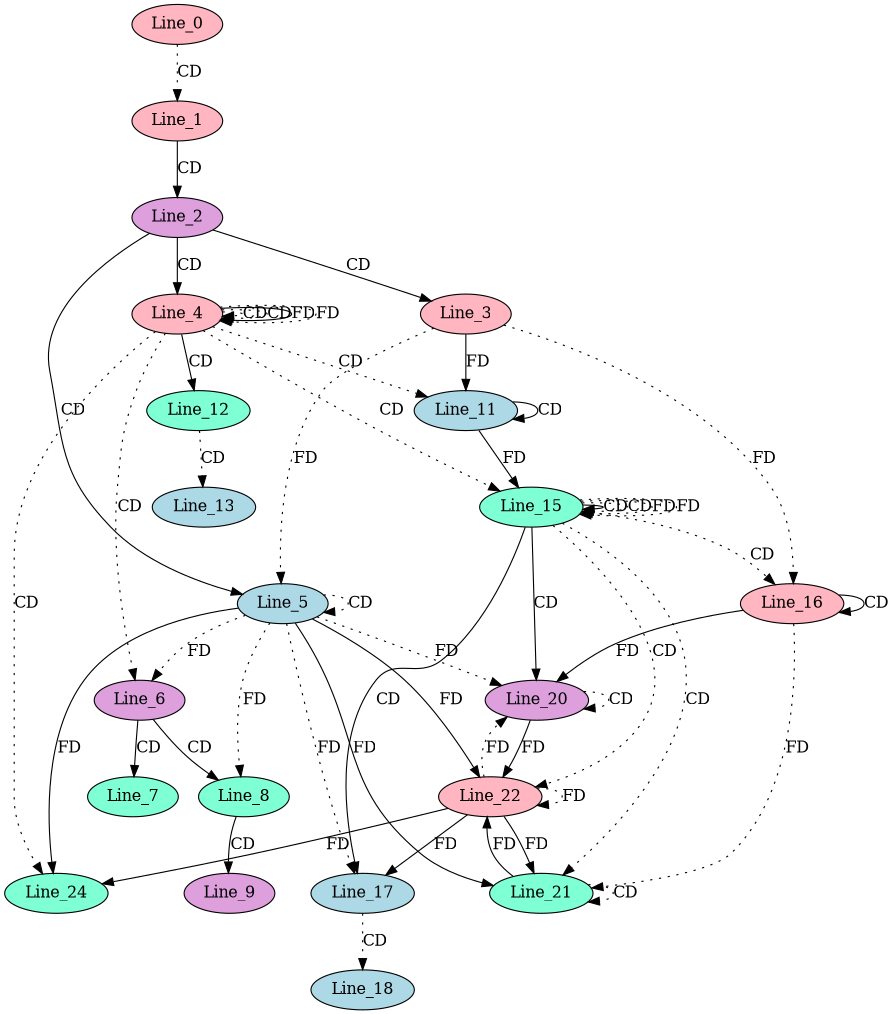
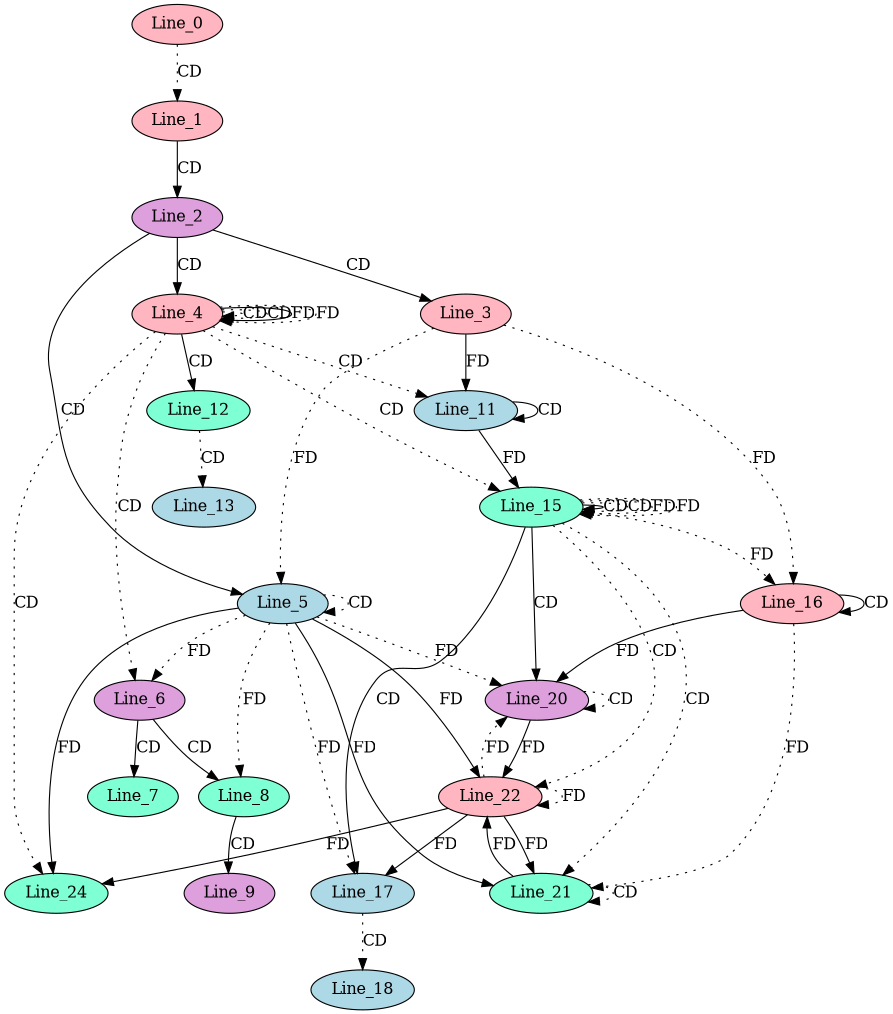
edge "Line_15" -> "Line_16": label "CD" -> "FD"
